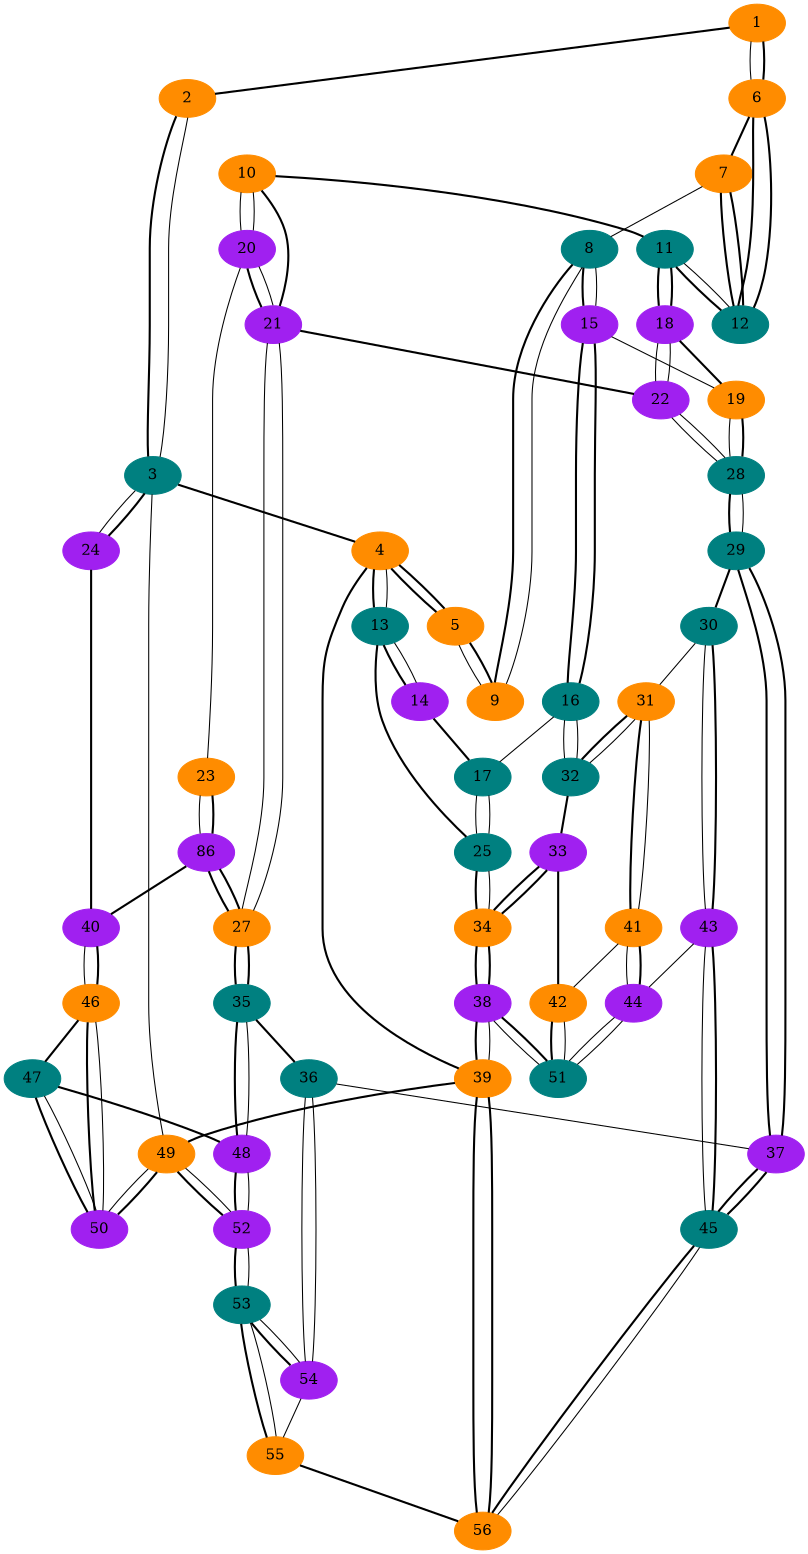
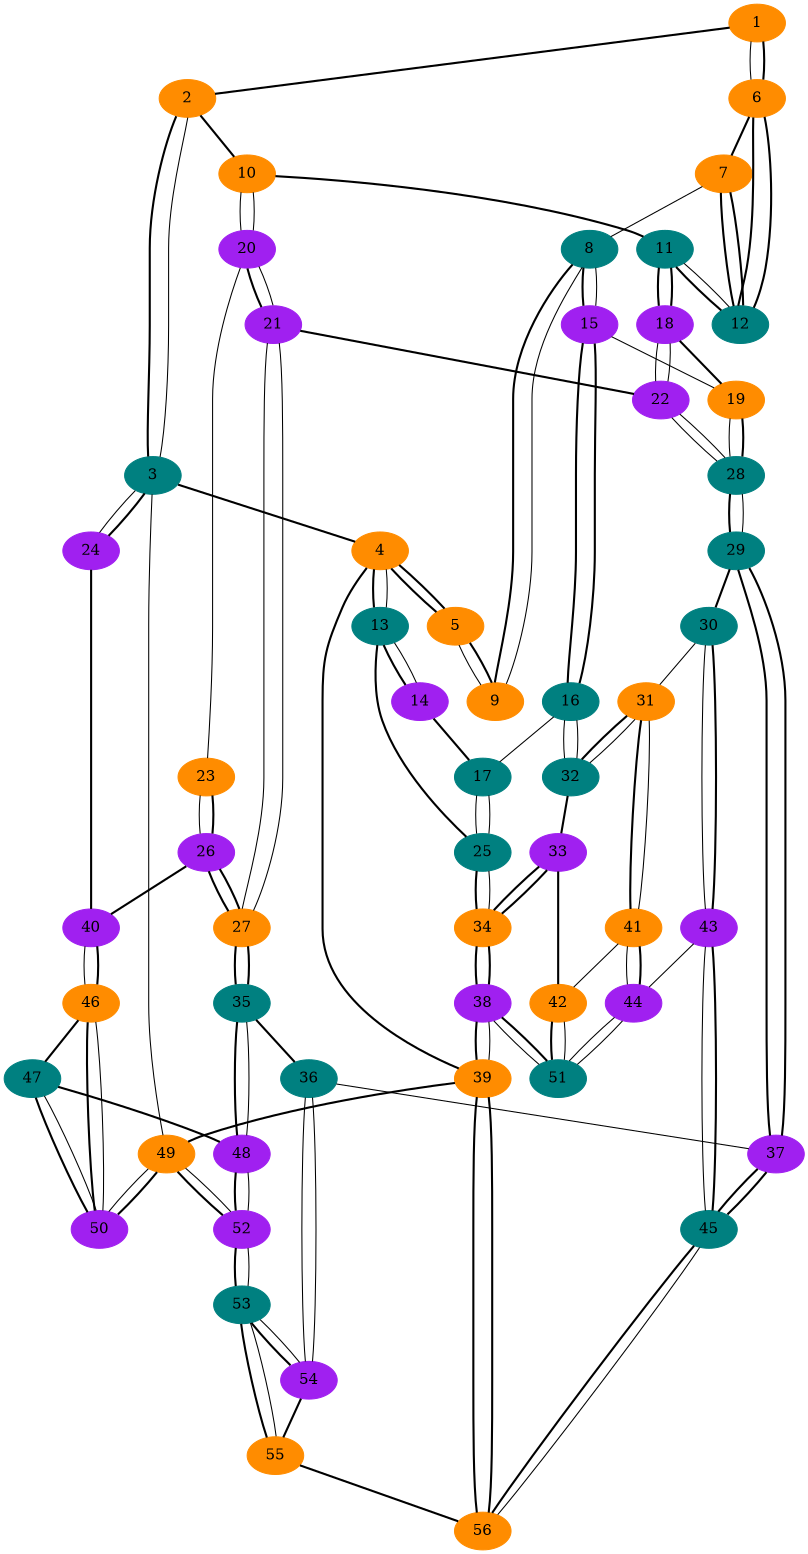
edge "10" -- "21": now "10" -- "2"
node "86": label "86" -> "26"
edge "54" -- "55": style solid -> bold
